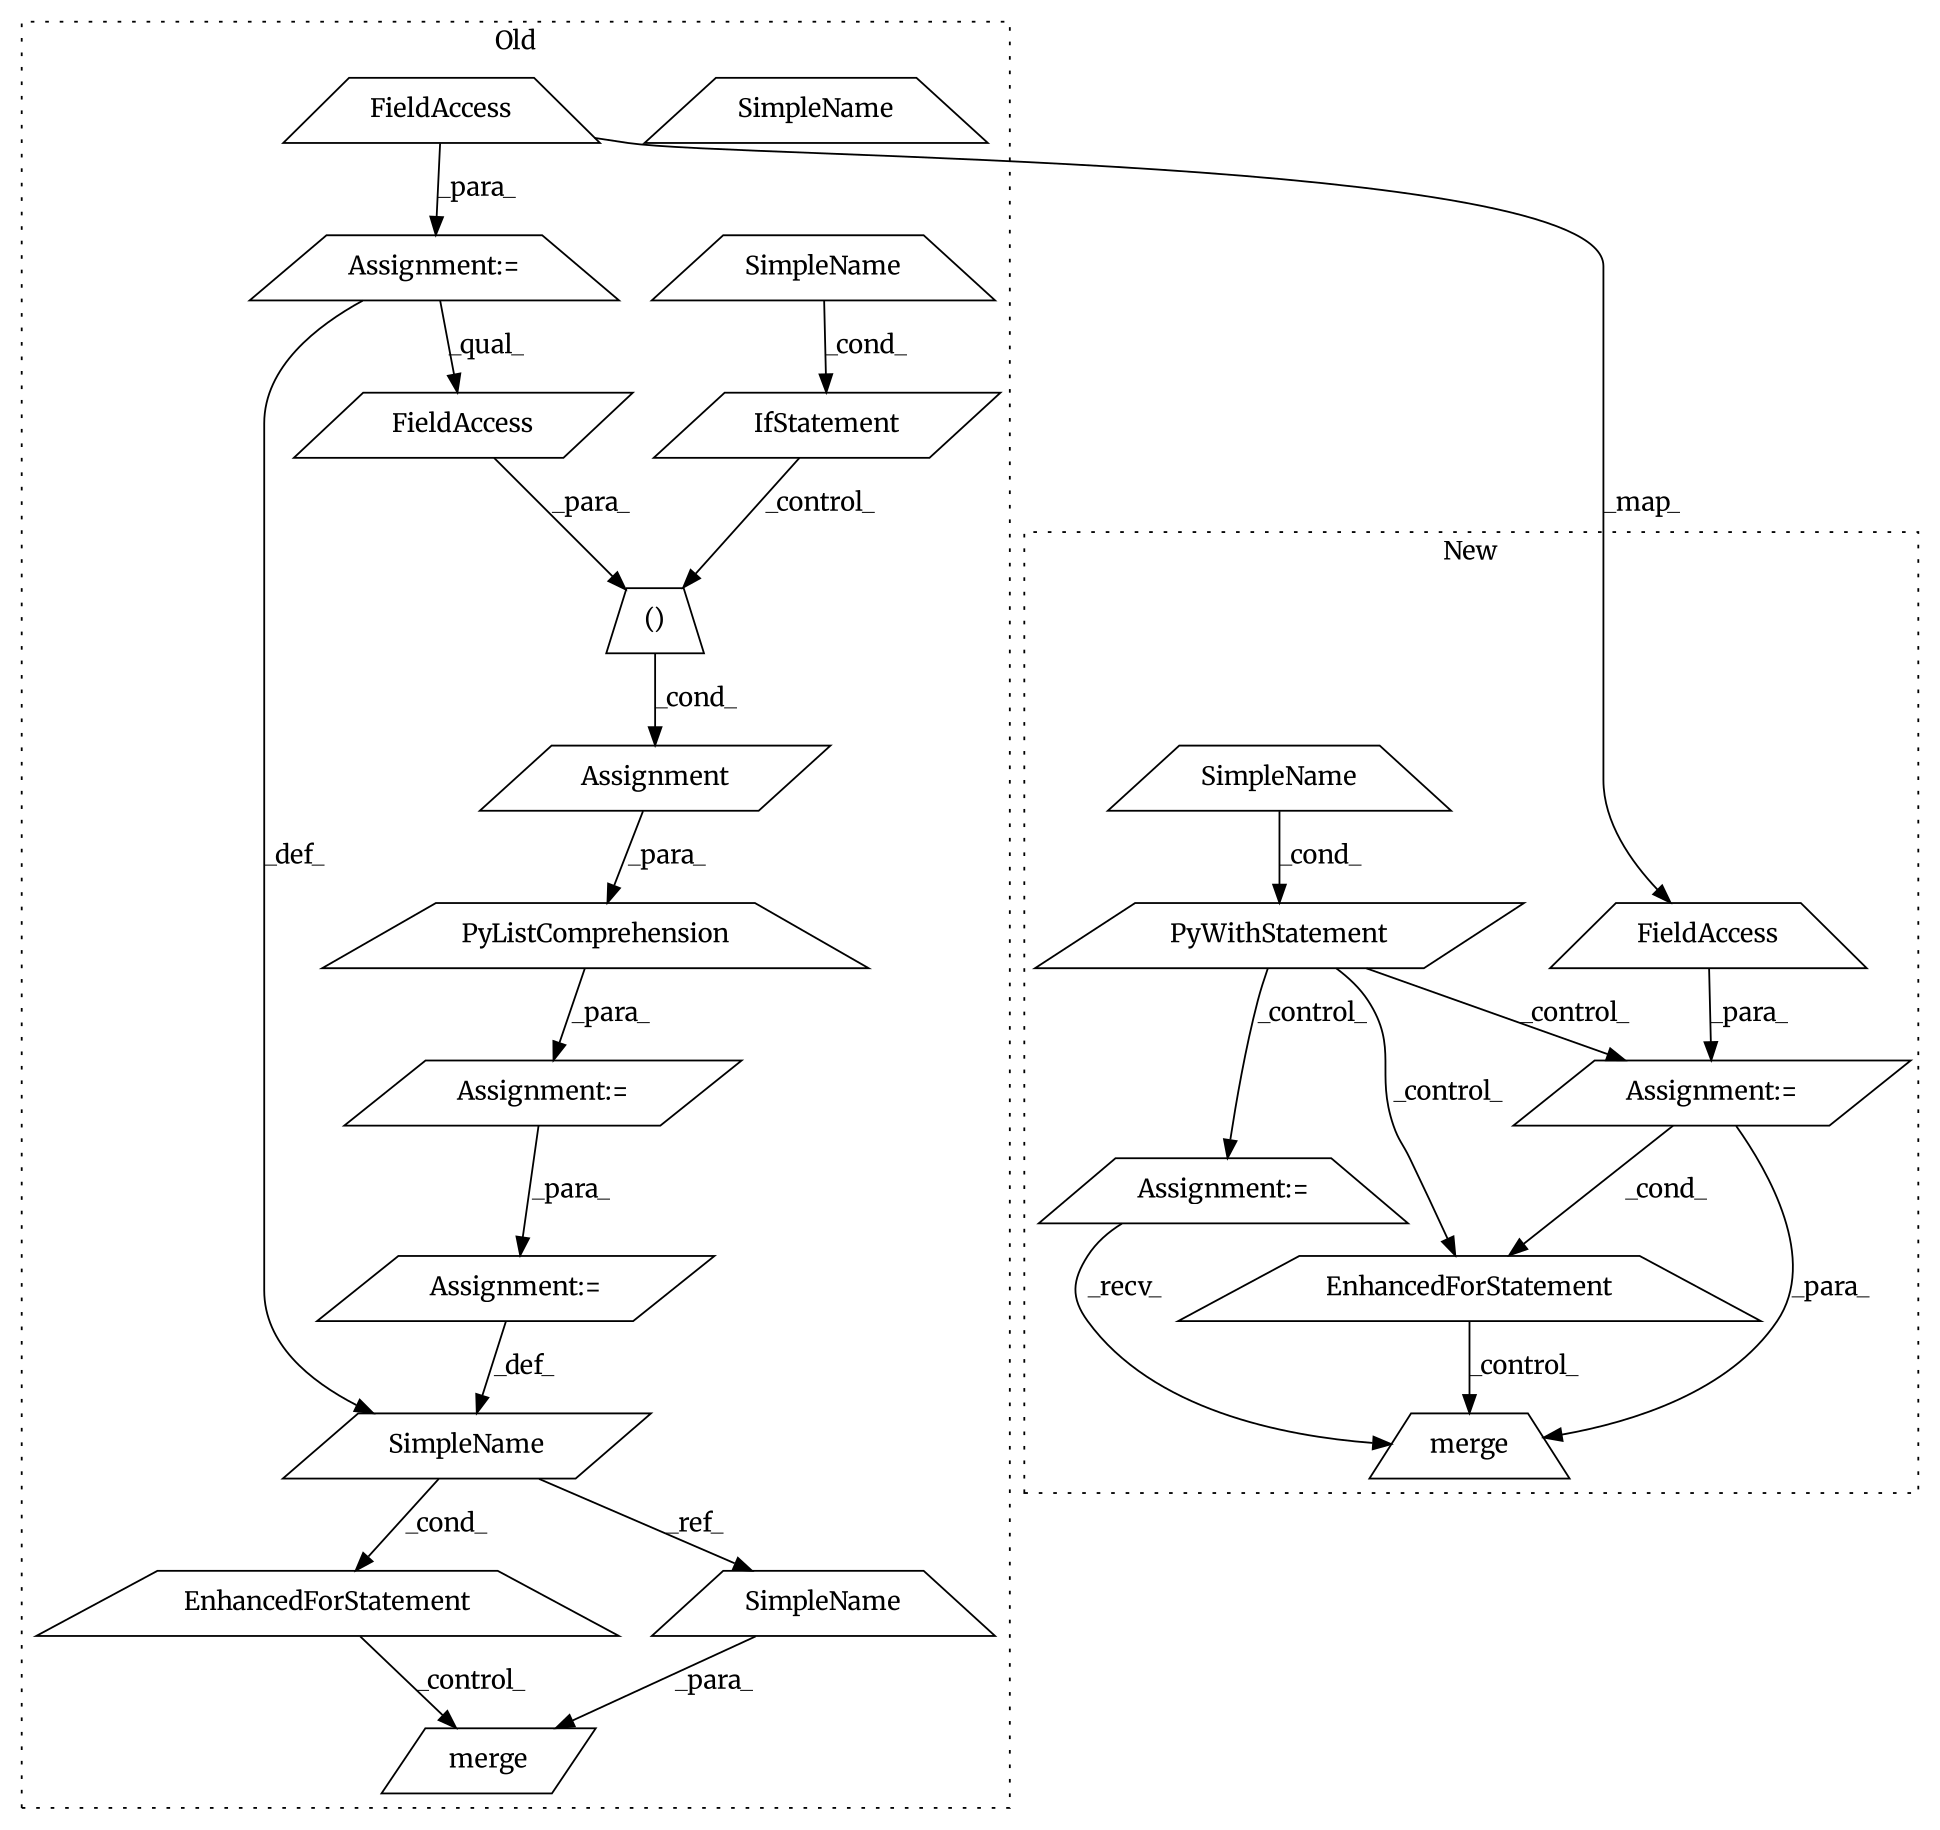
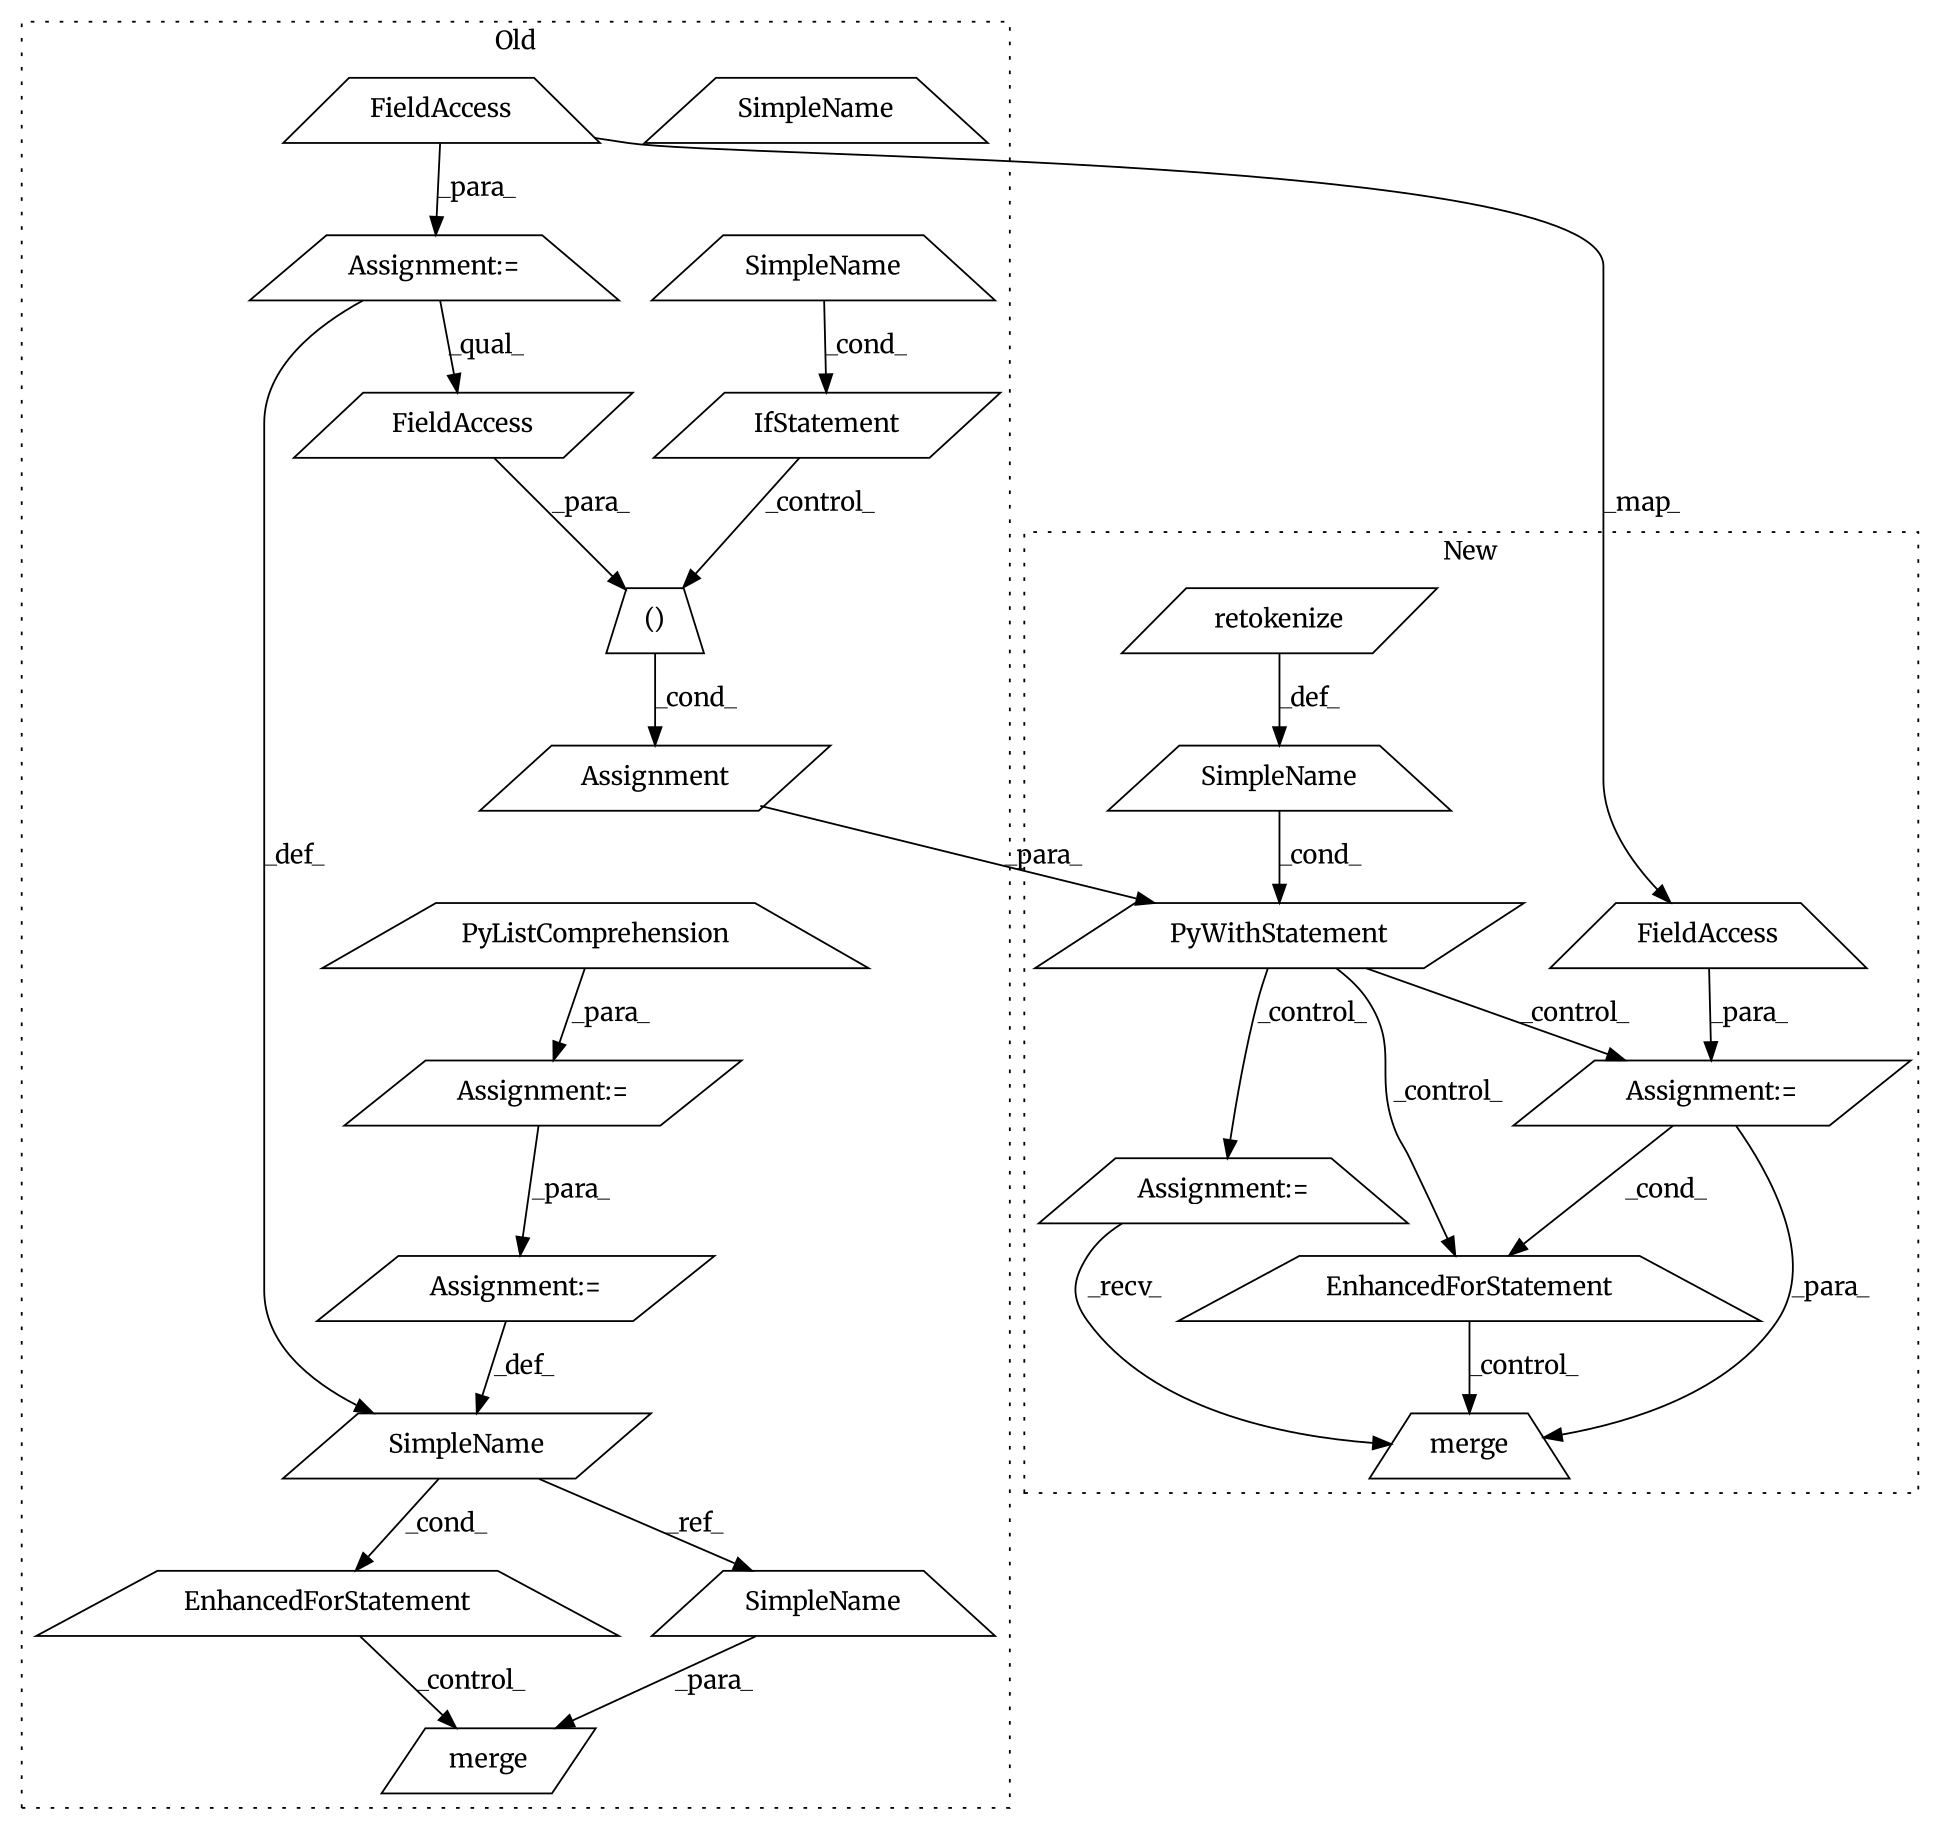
node "retokenize": added
edge "Assignment" -> "PyListComprehension": now "Assignment" -> "PyWithStatement"
